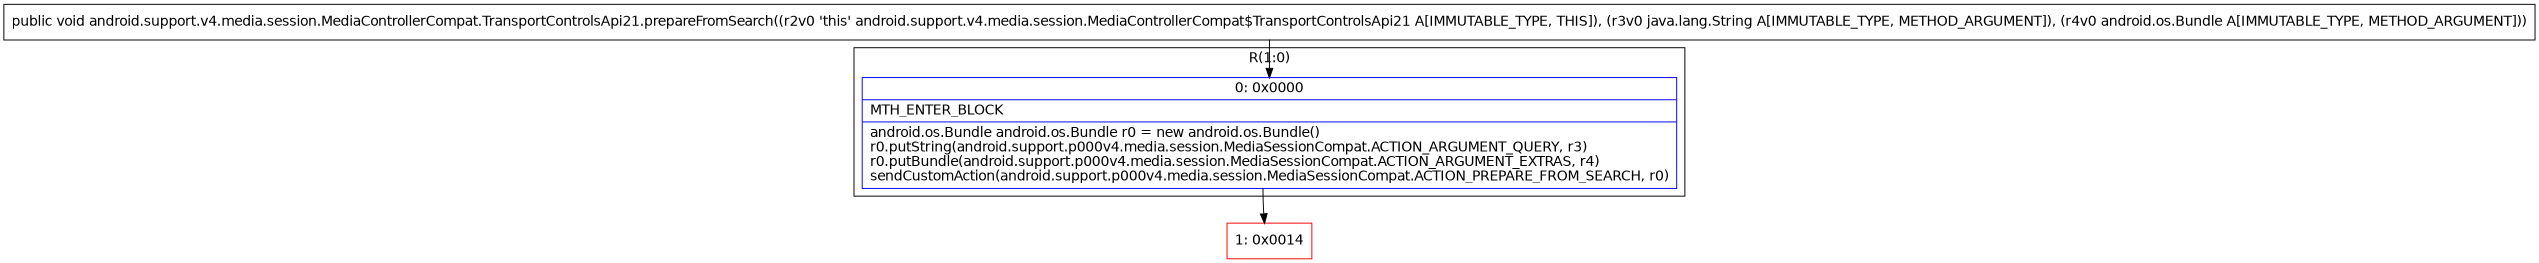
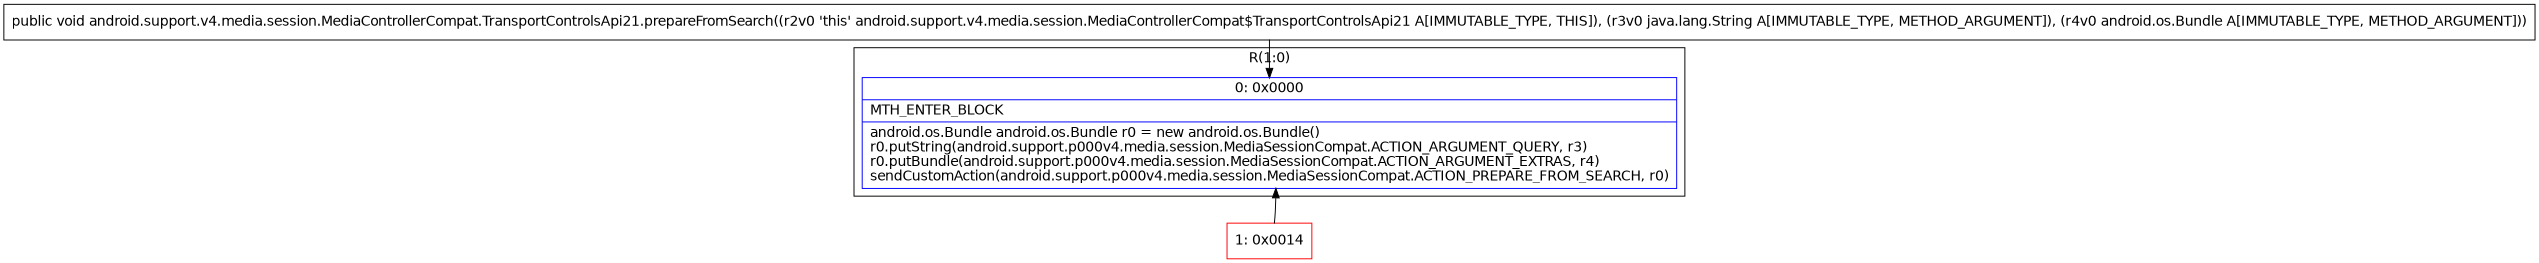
edge "0: 0x0000" -> "1: 0x0014": reversed
